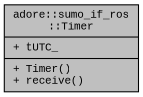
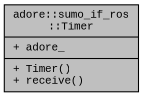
node "adore::sumo_if_ros": text "+ tUTC_" -> "+ adore_"
